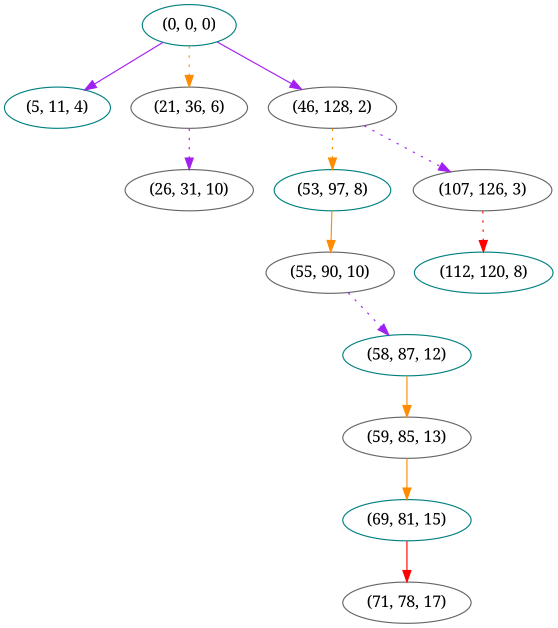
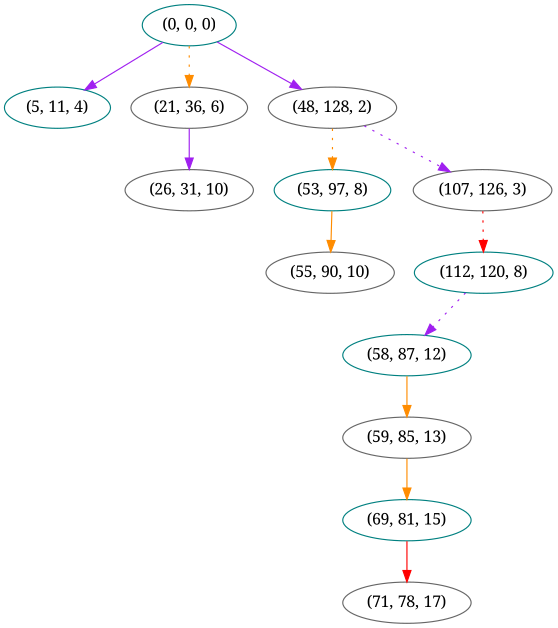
node "(46, 128, 2)": label "(46, 128, 2)" -> "(48, 128, 2)"
edge "(21, 36, 6)" -> "(26, 31, 10)": style dotted -> solid
edge "(55, 90, 10)" -> "(58, 87, 12)": now "(112, 120, 8)" -> "(58, 87, 12)"
